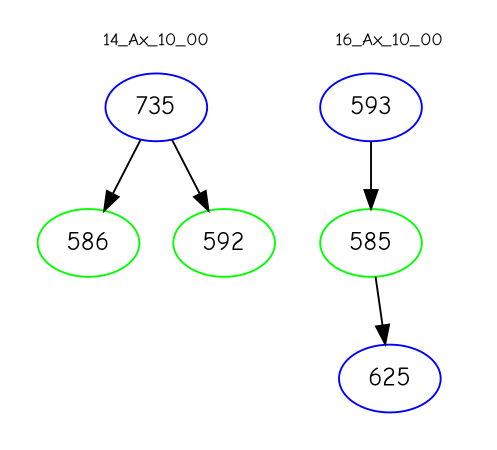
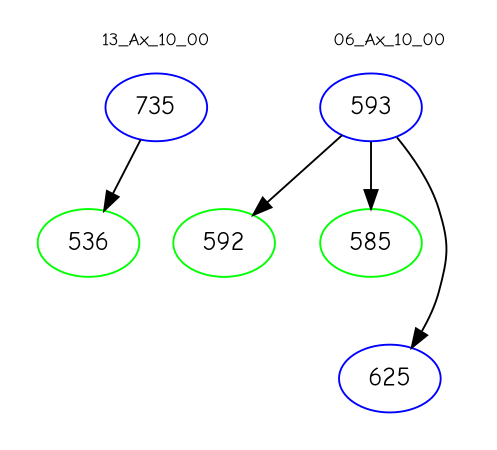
cluster "14_Ax_10_00": label "14_Ax_10_00" -> "13_Ax_10_00"
cluster "16_Ax_10_00": label "16_Ax_10_00" -> "06_Ax_10_00"
edge "735" -> "592": now "593" -> "592"
node "586": label "586" -> "536"
edge "585" -> "625": now "593" -> "625"
